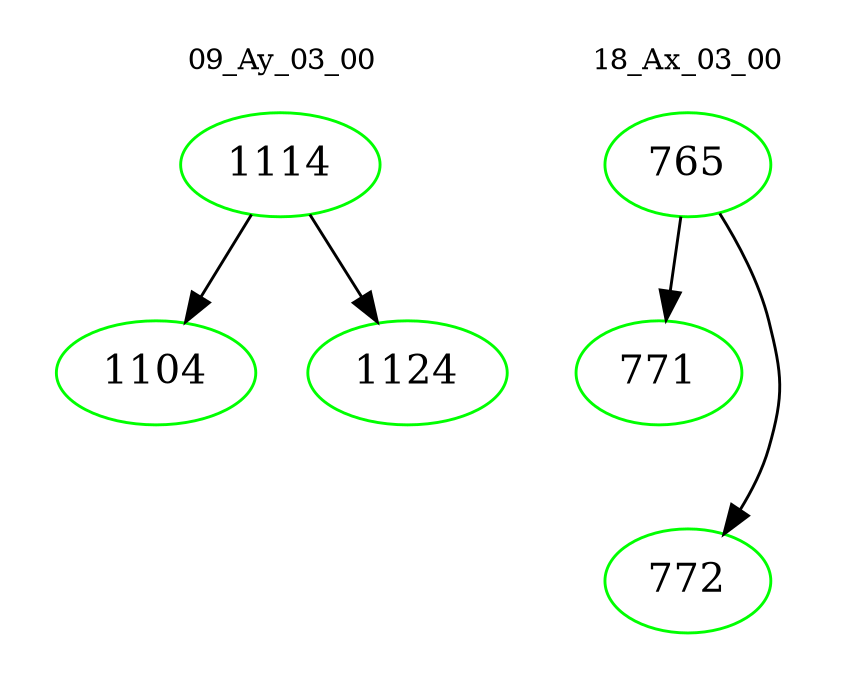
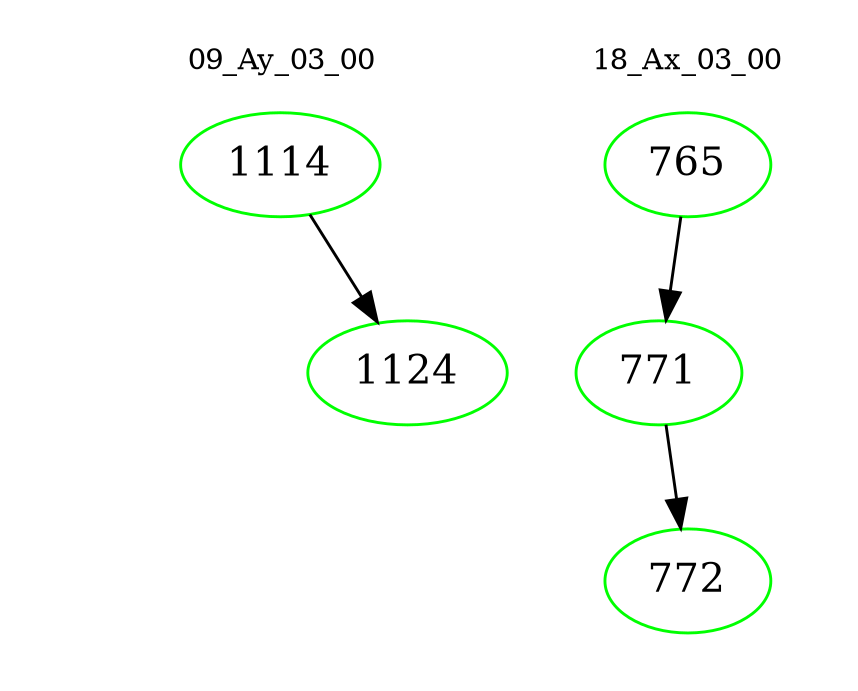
edge "765" -> "772": now "771" -> "772"
node "1104": removed
